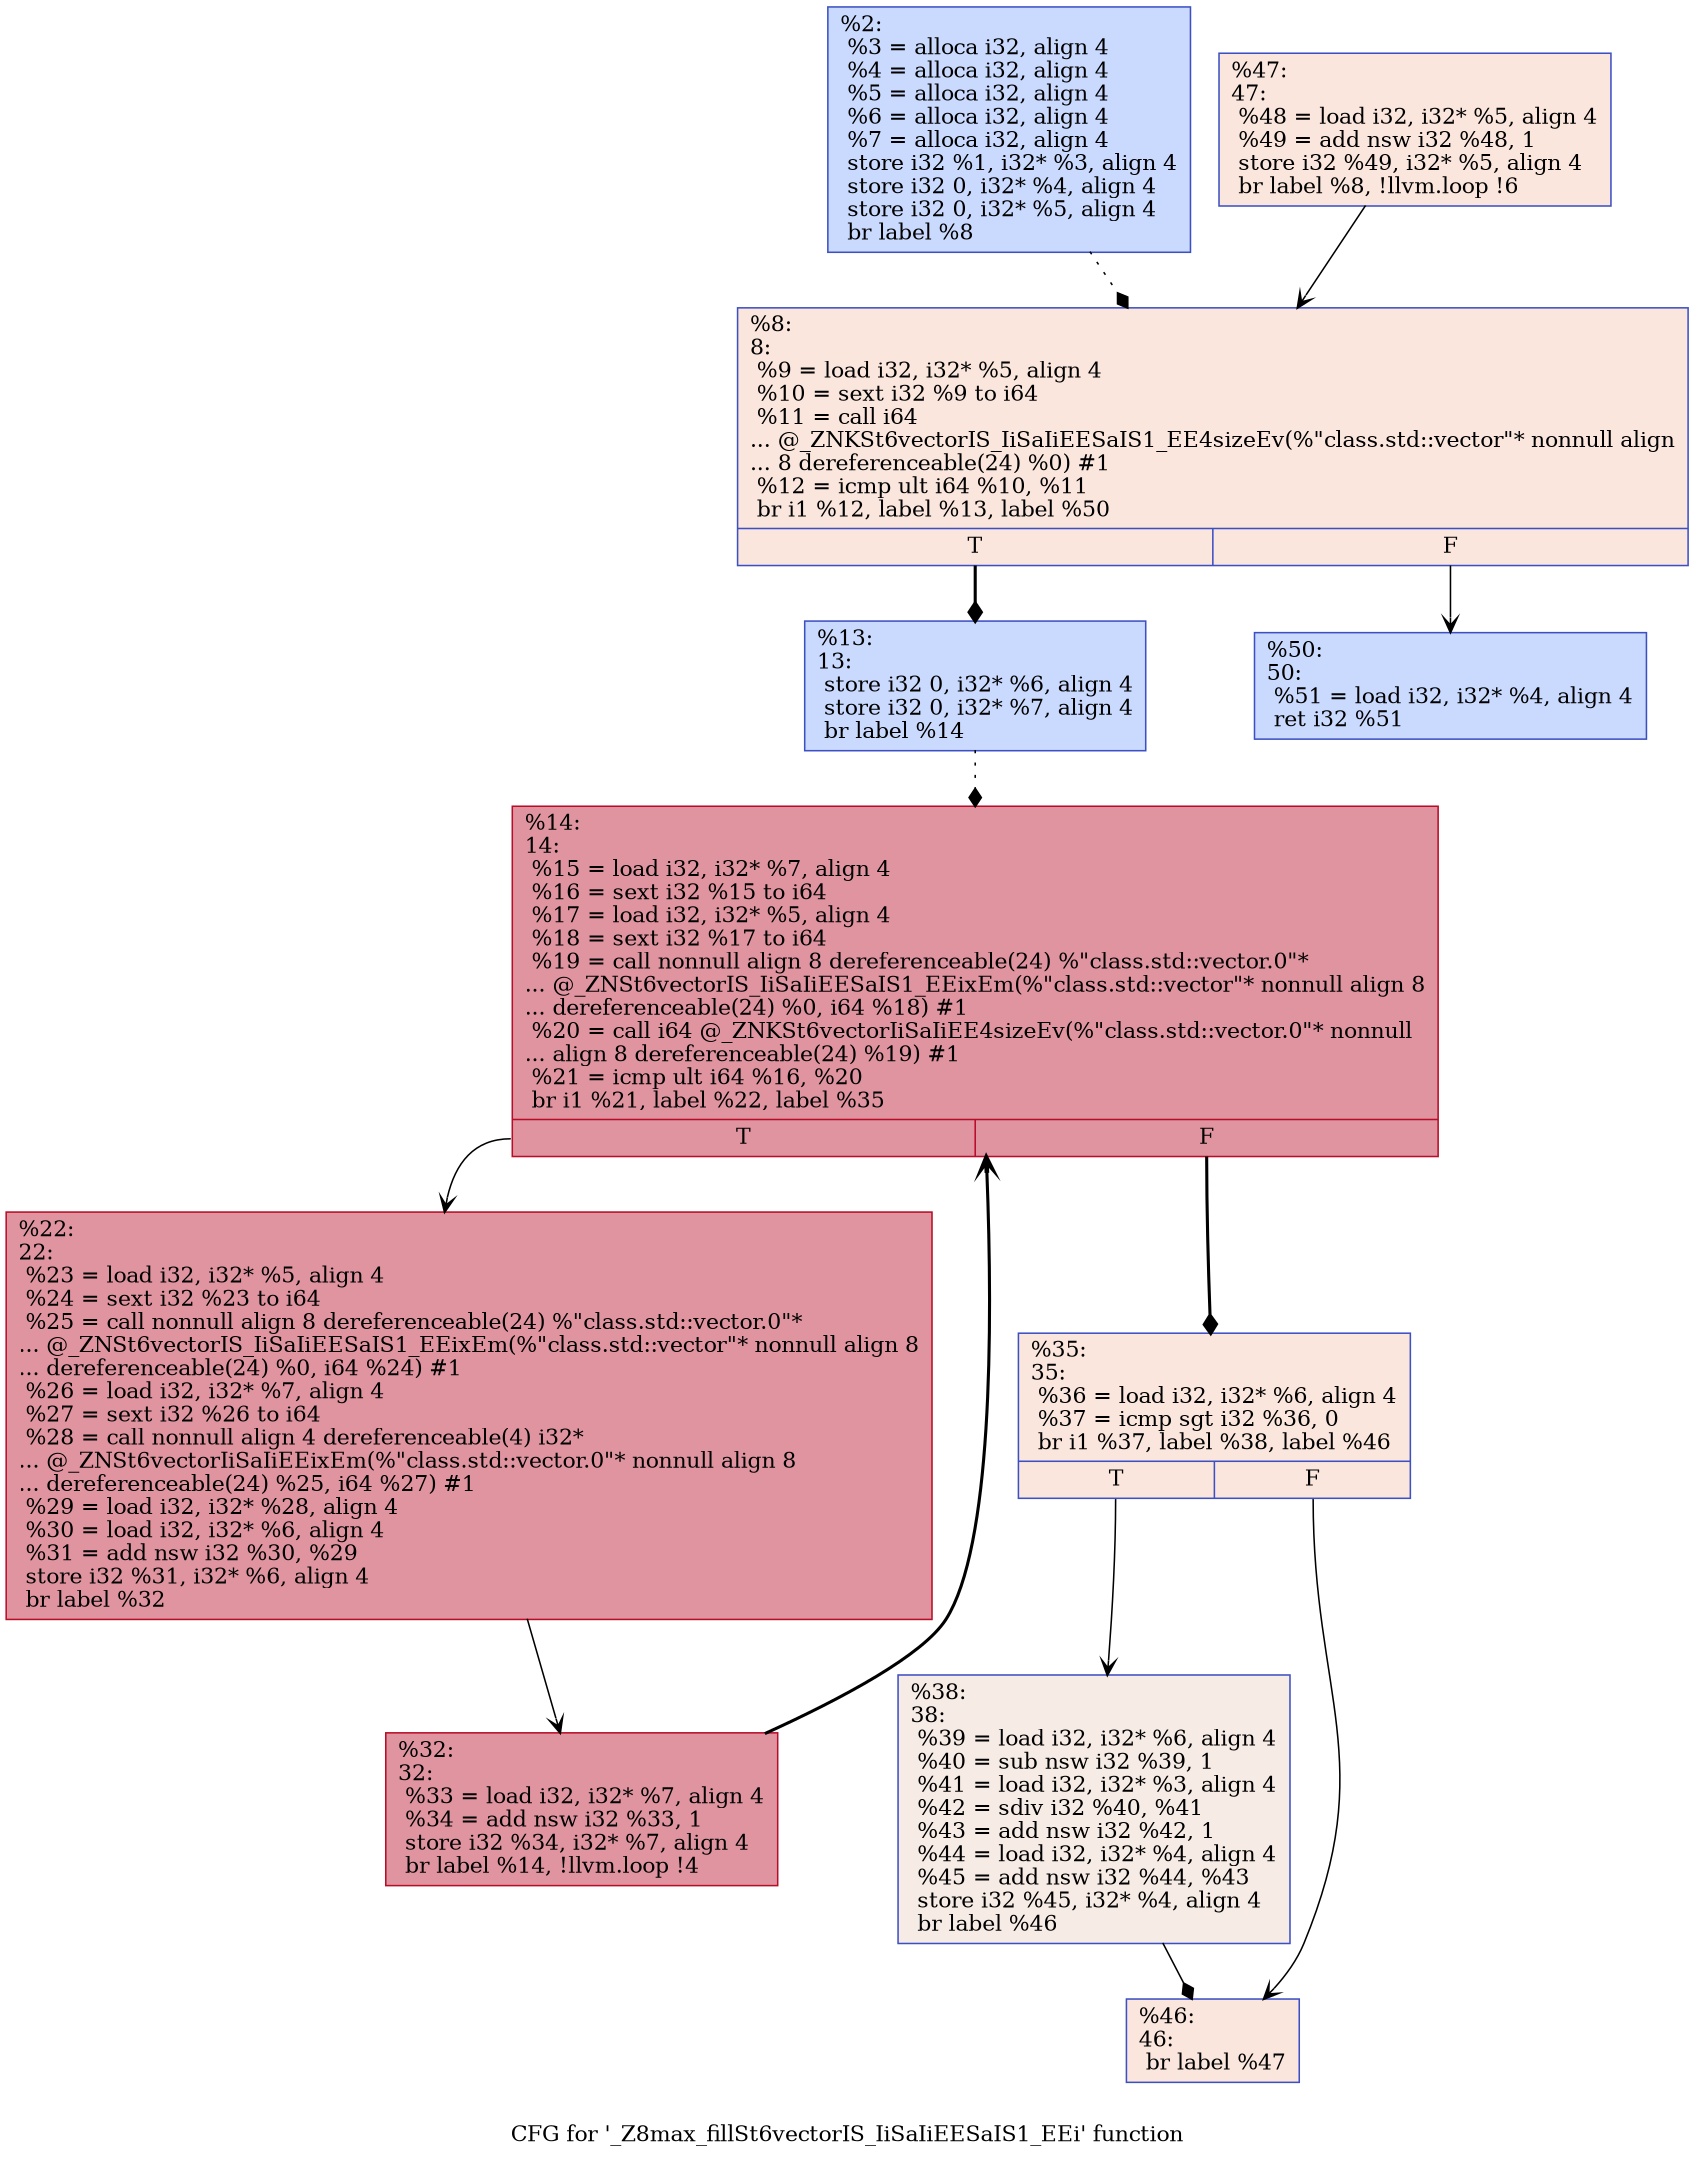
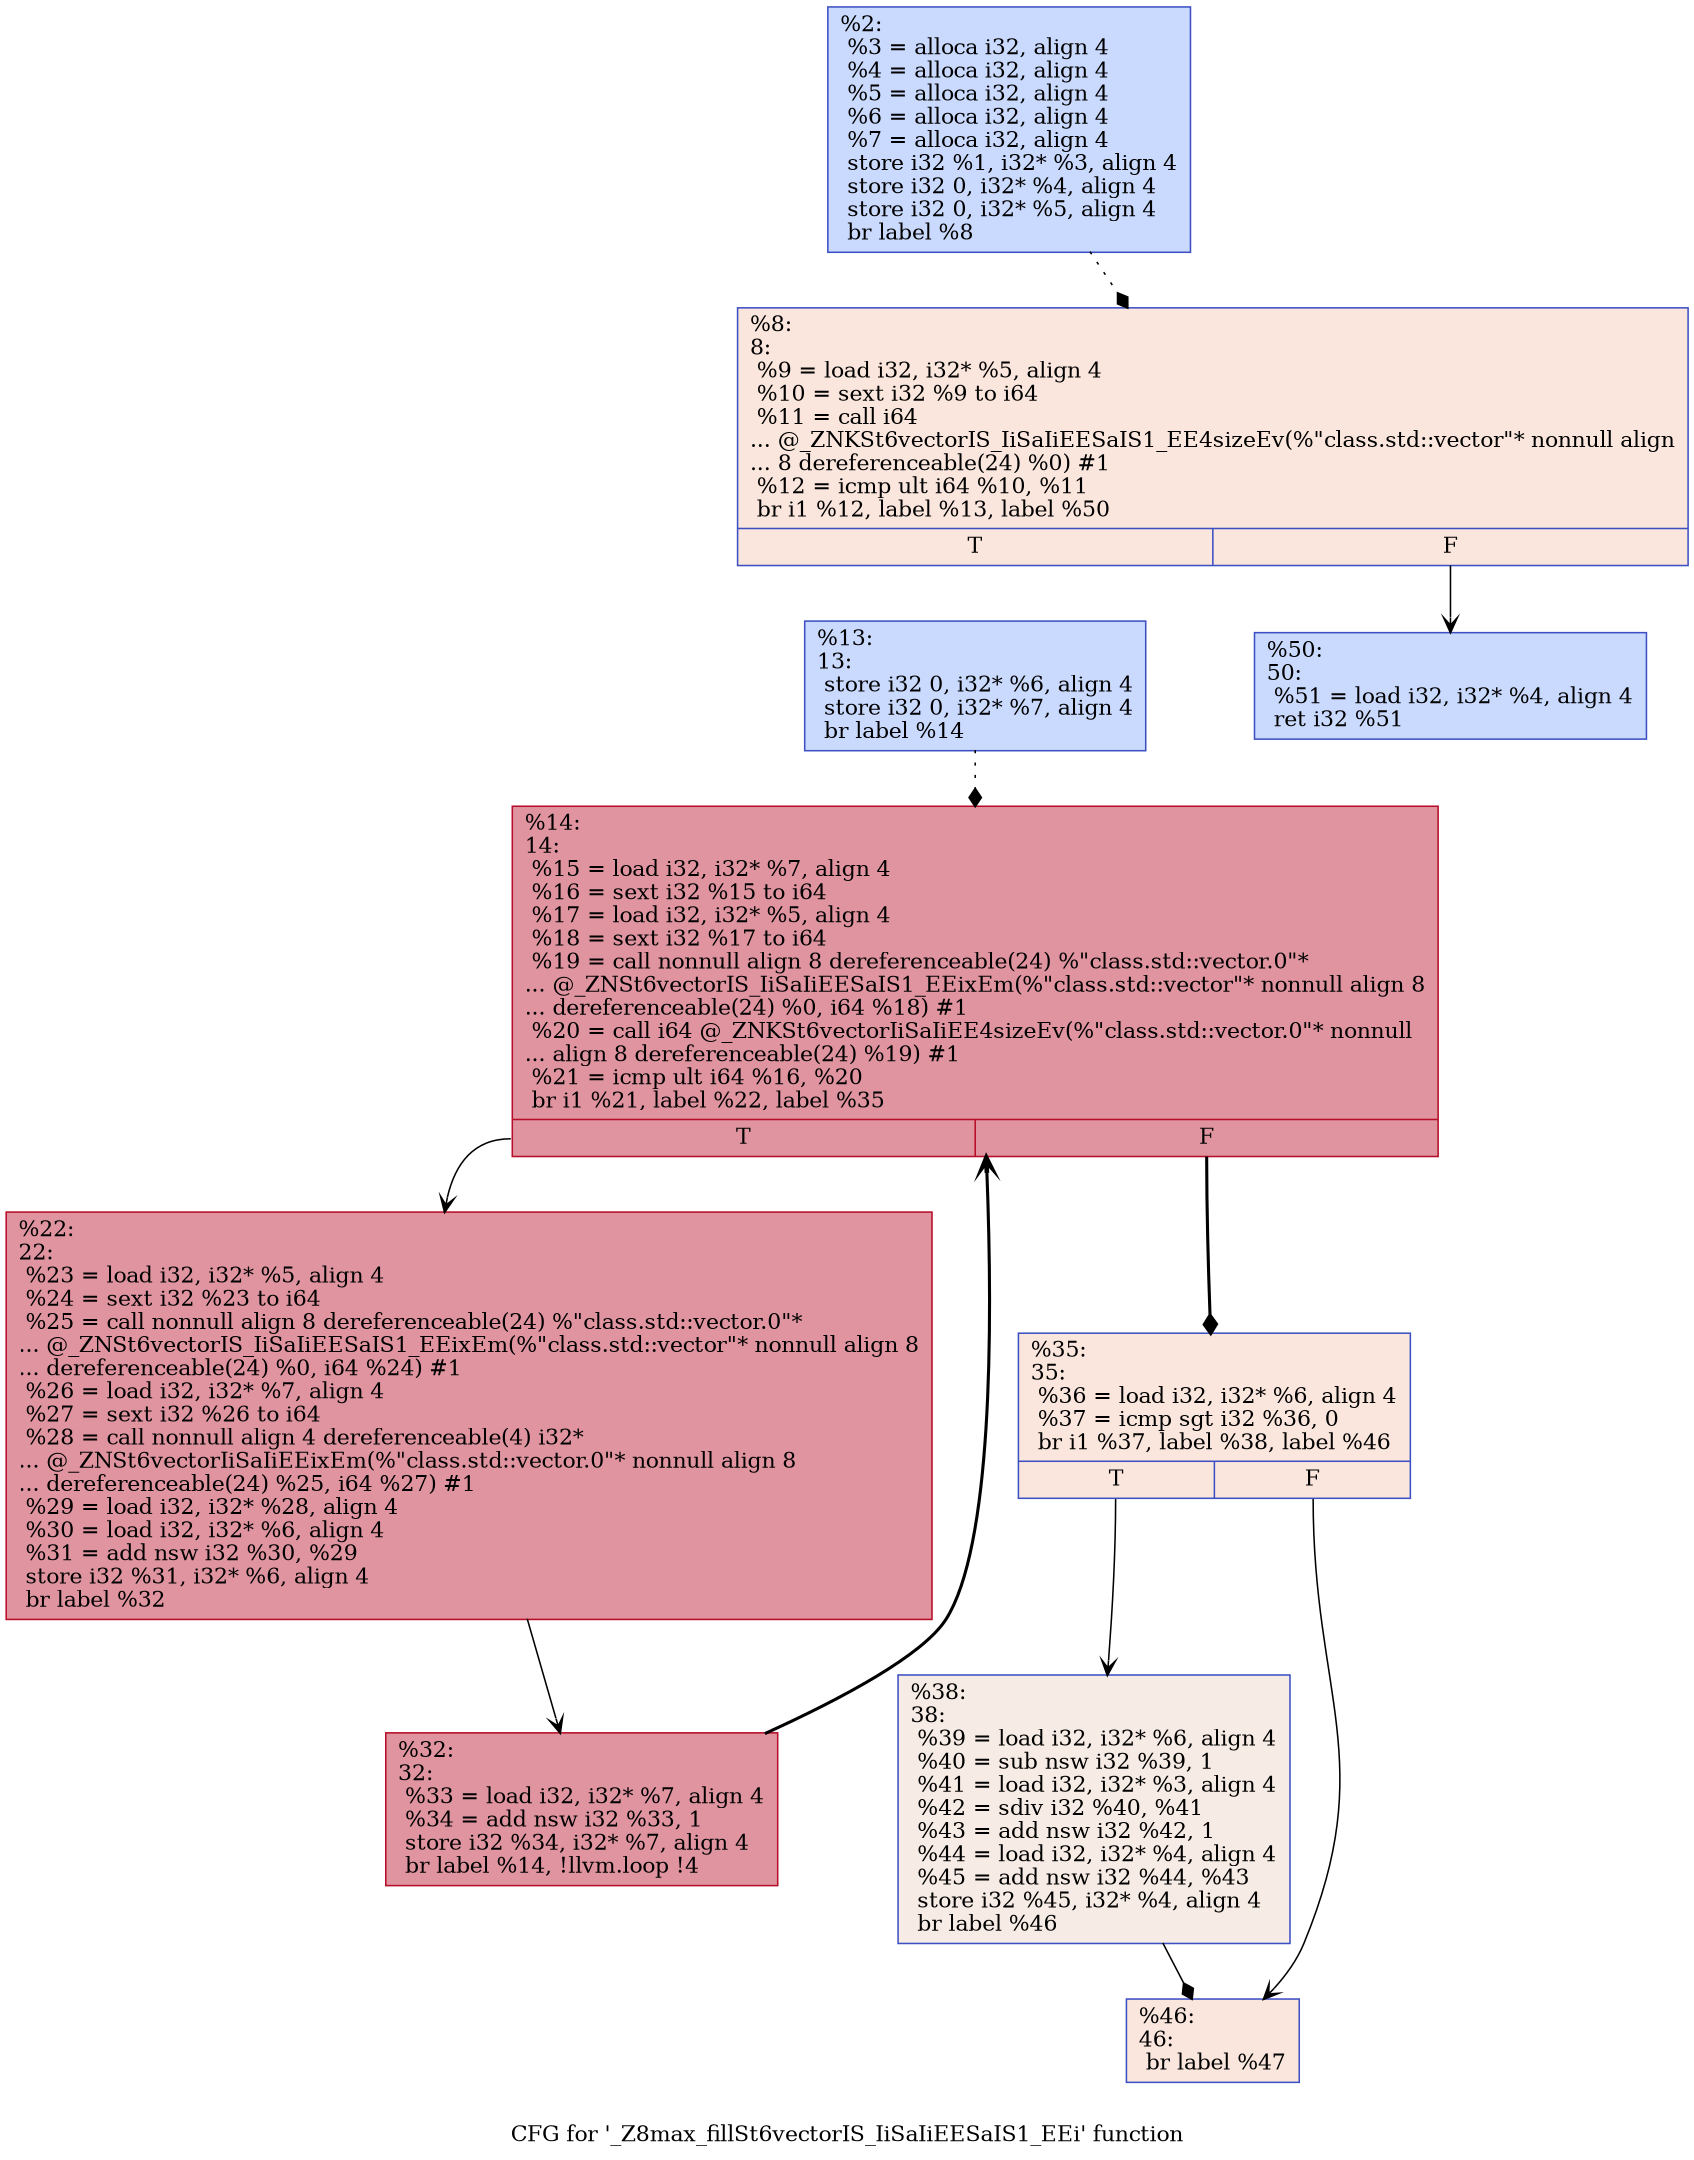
node "%47:": removed
edge "%8:" -> "%13:": removed
